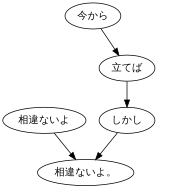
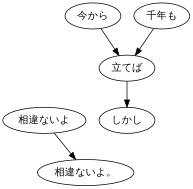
node "千年も": added
edge "しかし" -> "相違ないよ。": removed
